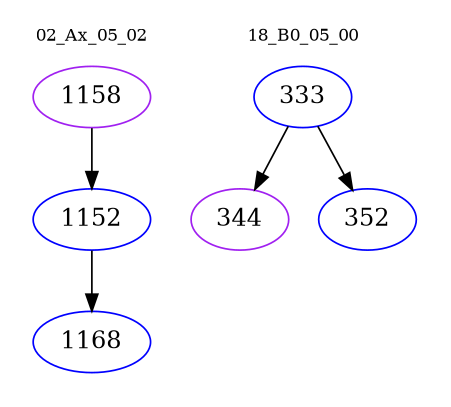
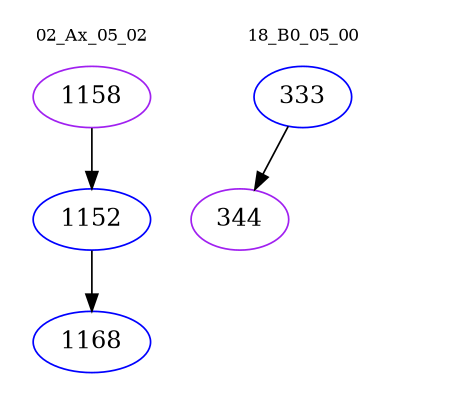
node "352": removed
